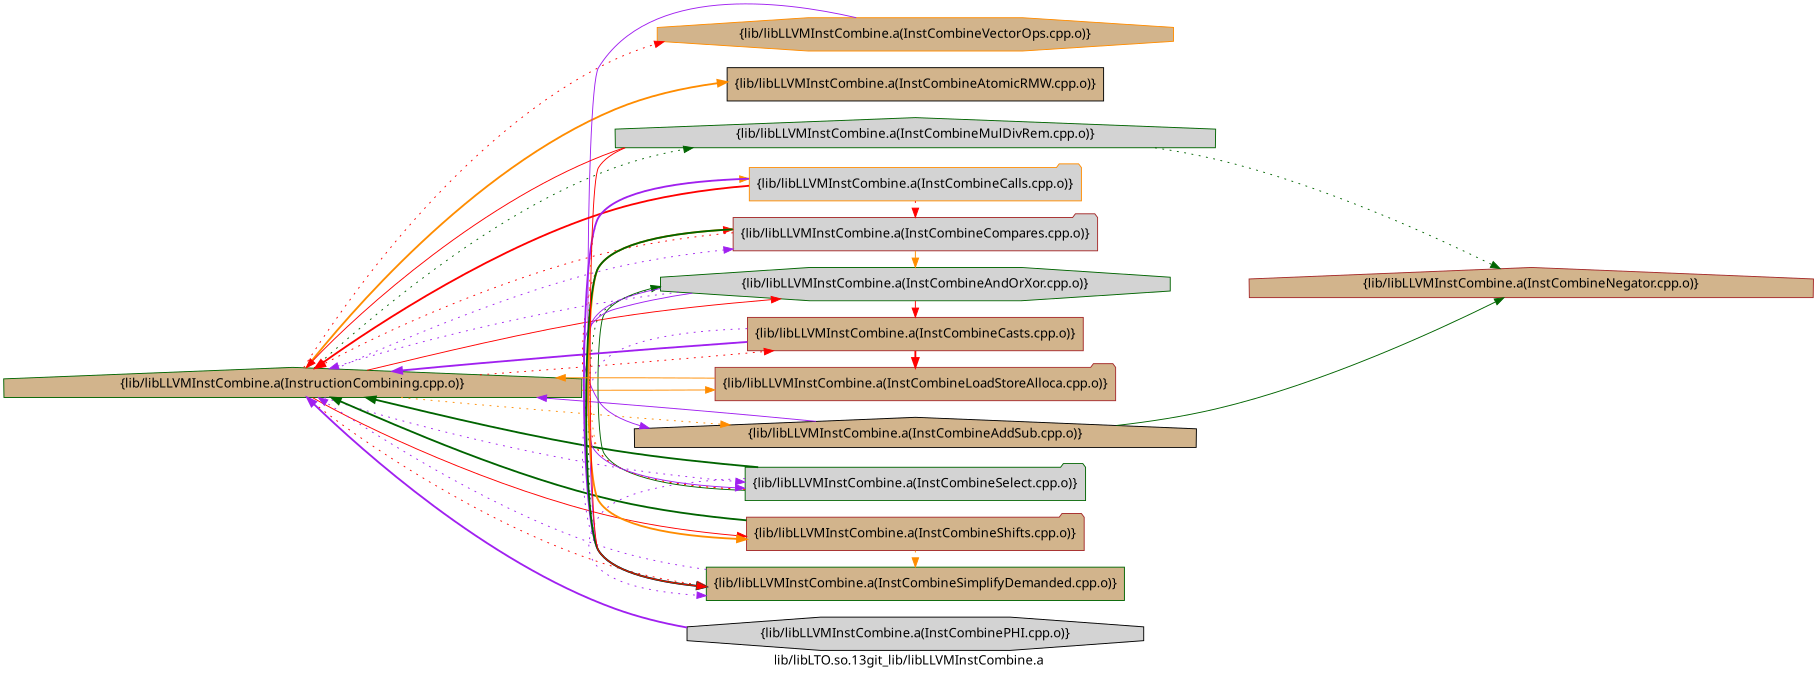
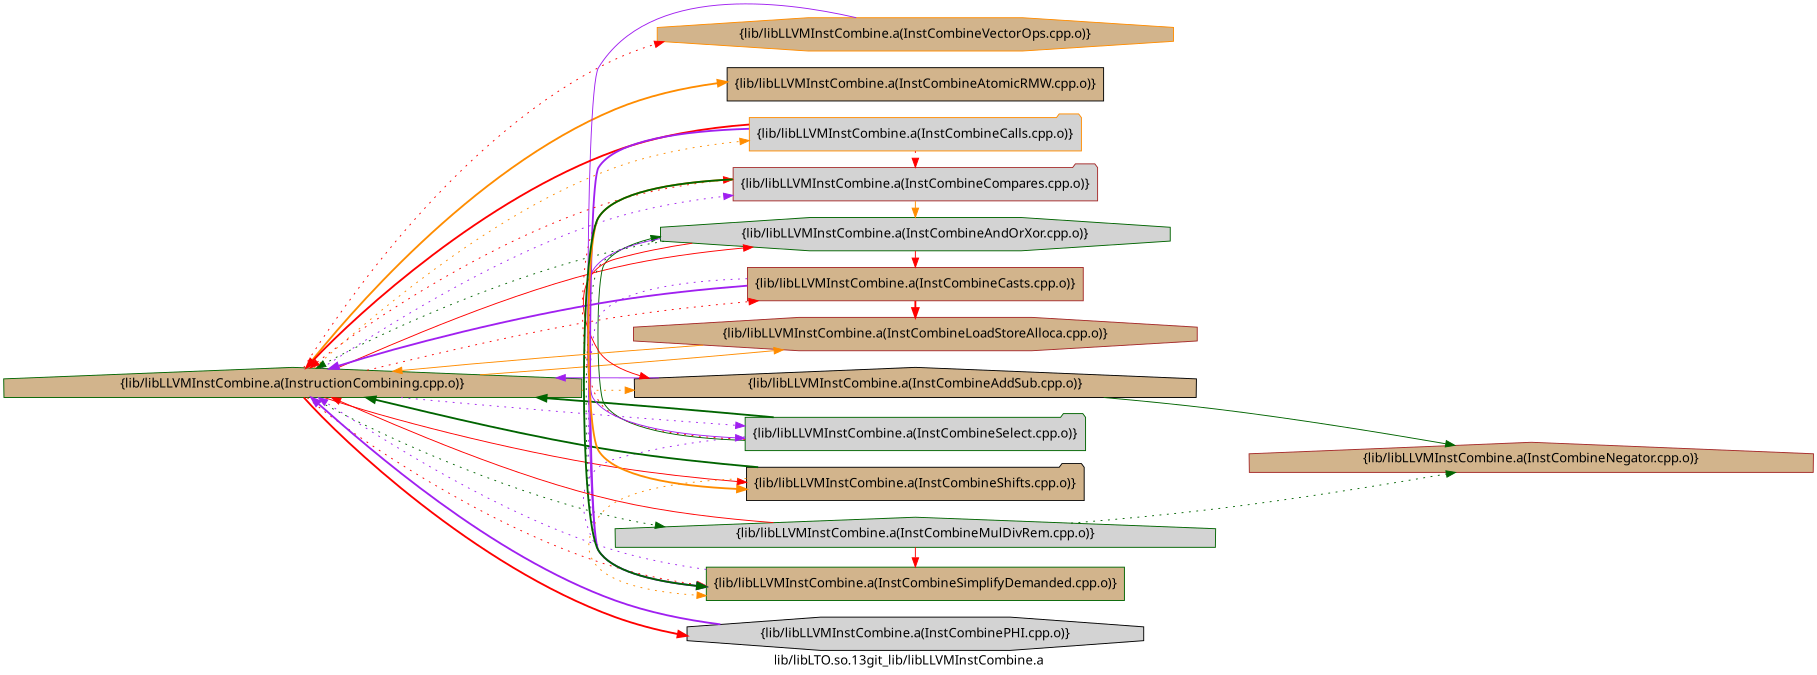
edge "{lib/libLLVMInstCombine.a(InstCombineAndOrXor.cpp.o)}" -> "{lib/libLLVMInstCombine.a(InstCombineAddSub.cpp.o)}": color purple -> red
edge "{lib/libLLVMInstCombine.a(InstCombineAndOrXor.cpp.o)}" -> "{lib/libLLVMInstCombine.a(InstructionCombining.cpp.o)}": color purple -> darkgreen
edge "{lib/libLLVMInstCombine.a(InstCombineSelect.cpp.o)}" -> "{lib/libLLVMInstCombine.a(InstCombineCalls.cpp.o)}": now "{lib/libLLVMInstCombine.a(InstructionCombining.cpp.o)}" -> "{lib/libLLVMInstCombine.a(InstCombineCalls.cpp.o)}"
node "{lib/libLLVMInstCombine.a(InstCombineLoadStoreAlloca.cpp.o)}": shape folder -> octagon
node "{lib/libLLVMInstCombine.a(InstCombineShifts.cpp.o)}": color brown -> black
edge "{lib/libLLVMInstCombine.a(InstructionCombining.cpp.o)}" -> "{lib/libLLVMInstCombine.a(InstCombinePHI.cpp.o)}": added
